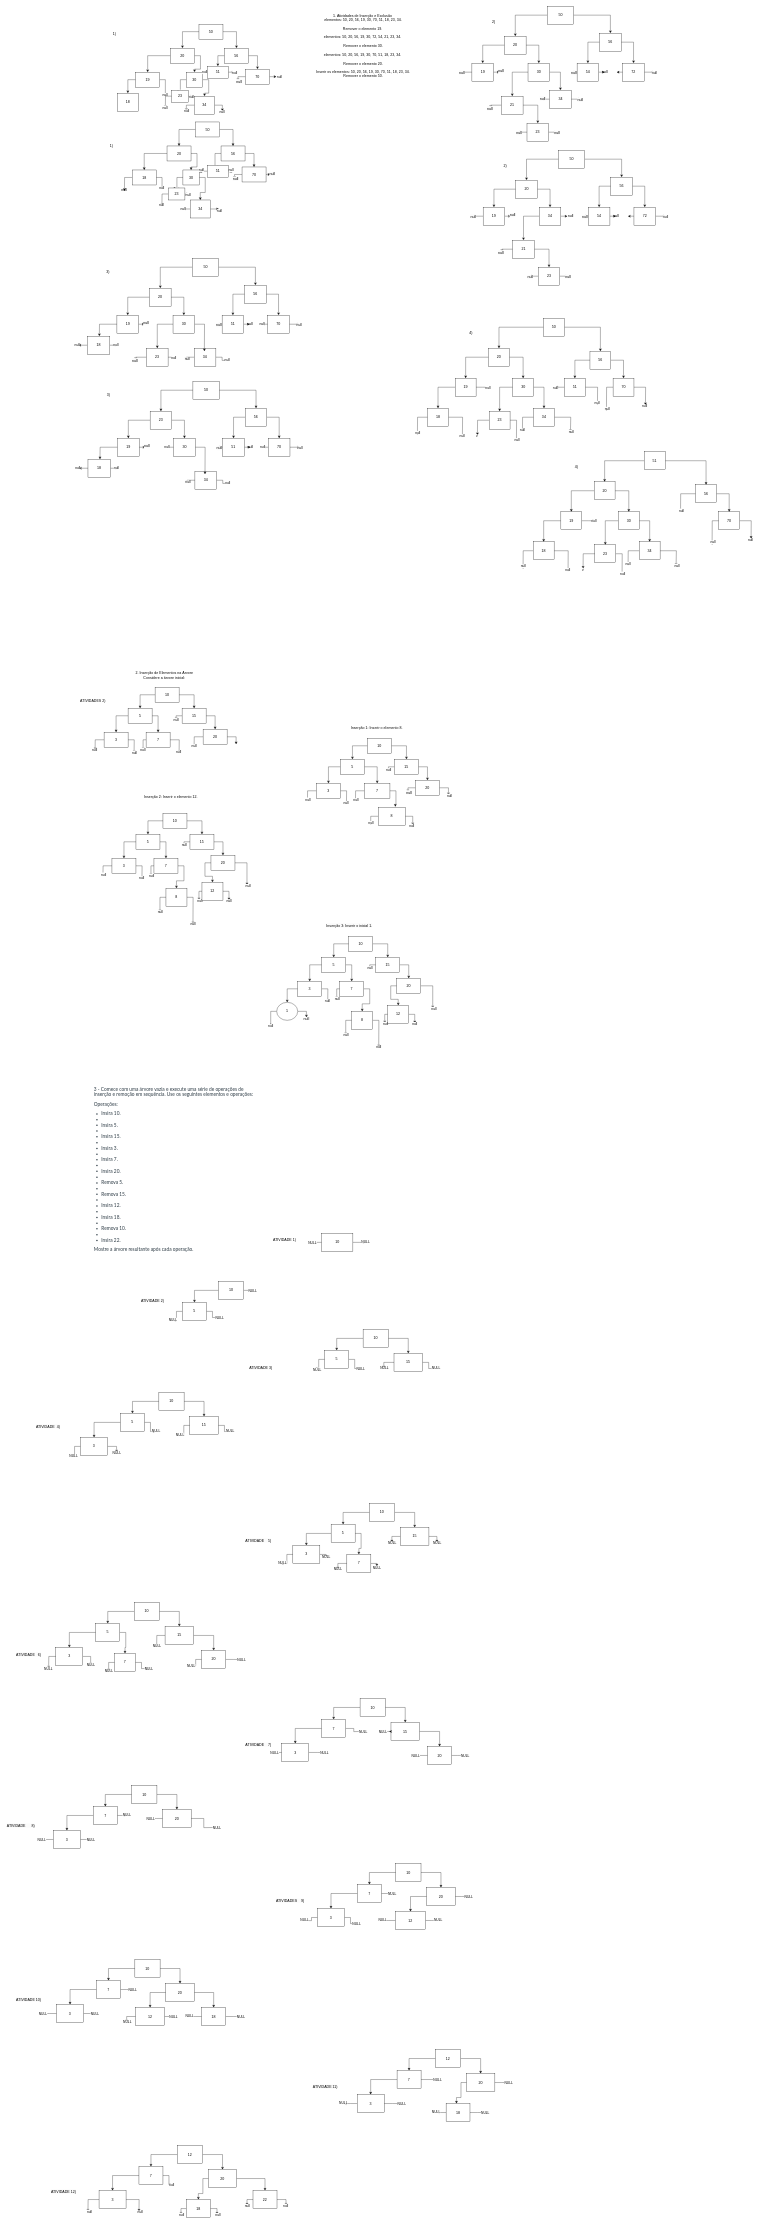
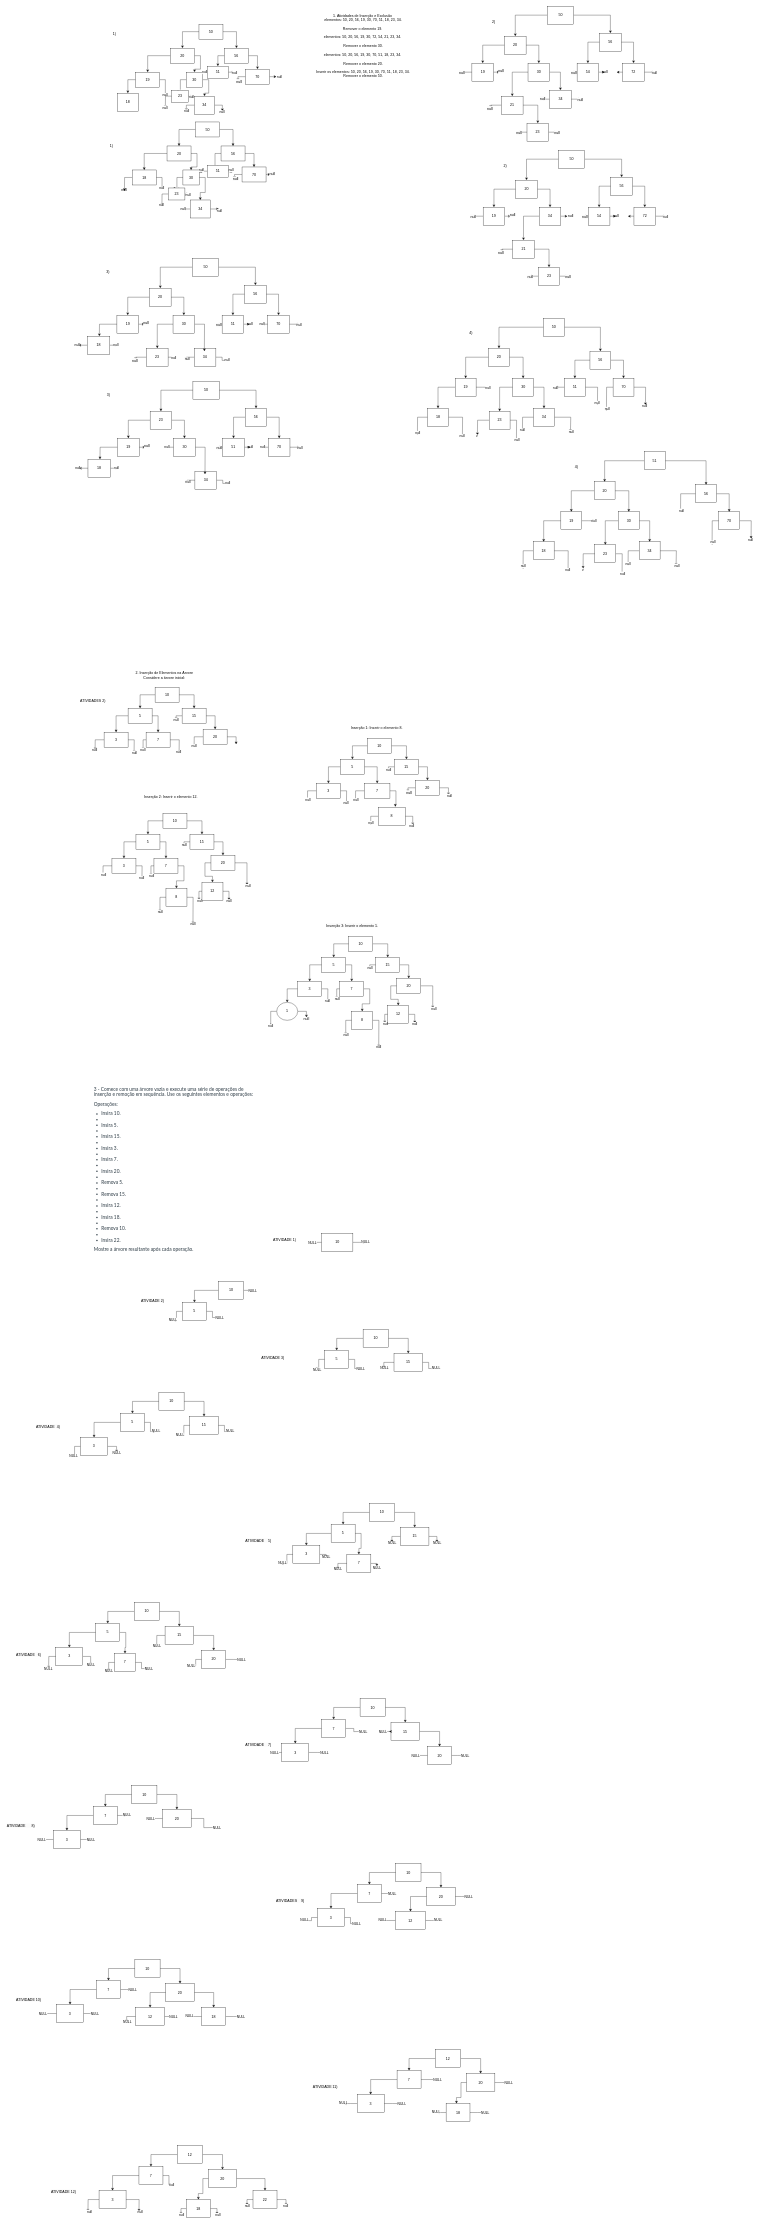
node "Inserção 3: Inserir o inicial 1.": label "Inserção 3: Inserir o inicial 1." -> "Inserção 3: Inserir o elemento 1."
node "ATIVIDADE 3)": moved (265, 1370) -> (277, 1359)
